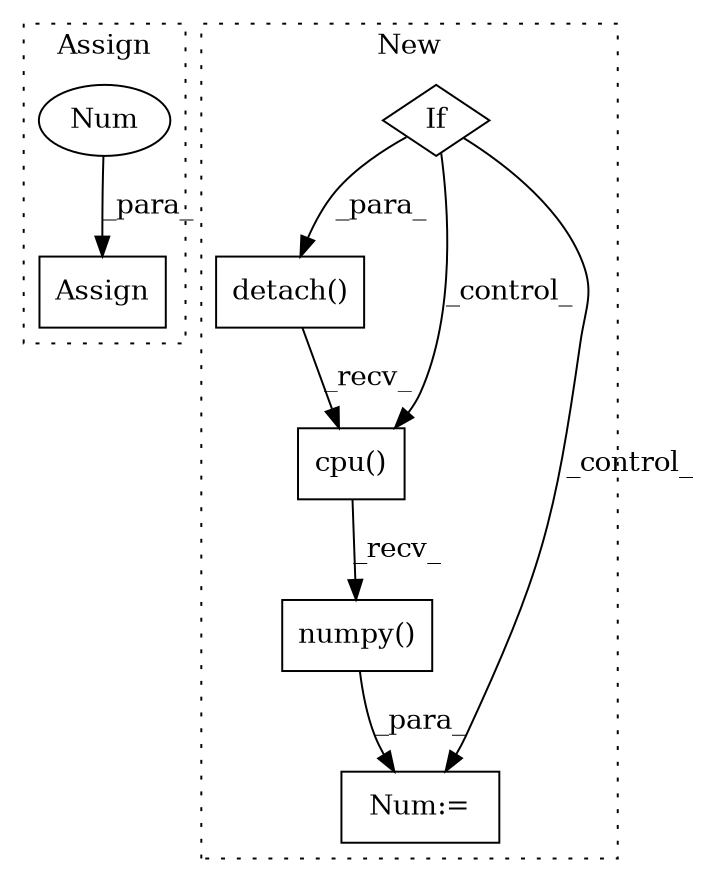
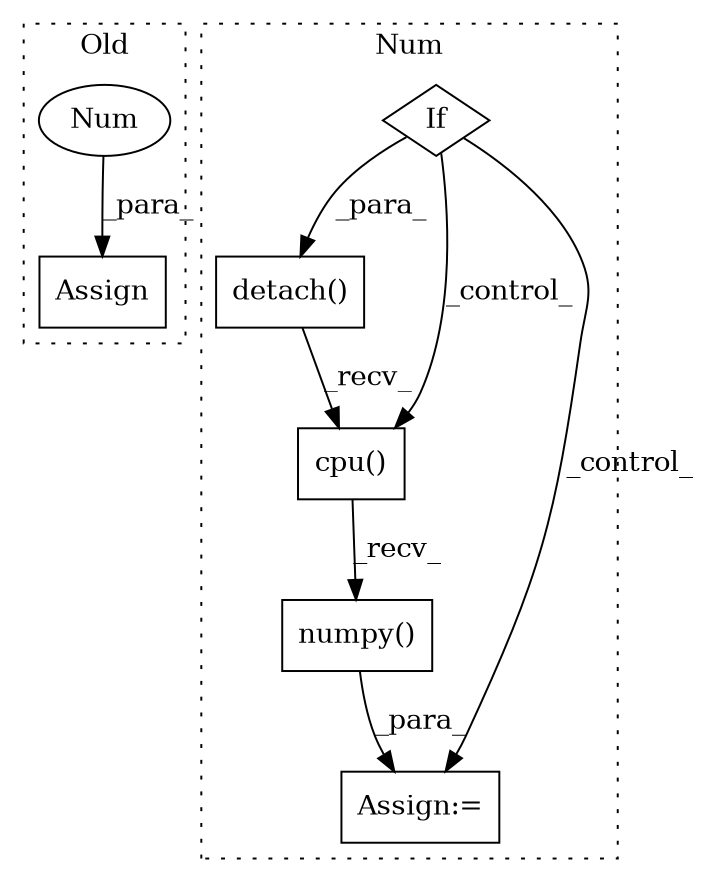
cluster "Assign": label "Assign" -> "Old"
cluster "New": label "New" -> "Num"
node "Num:=": label "Num:=" -> "Assign:="
